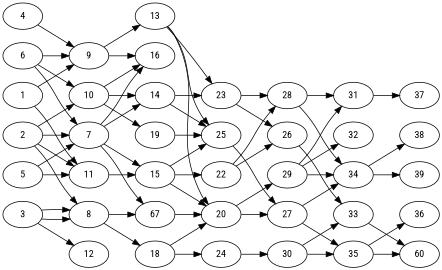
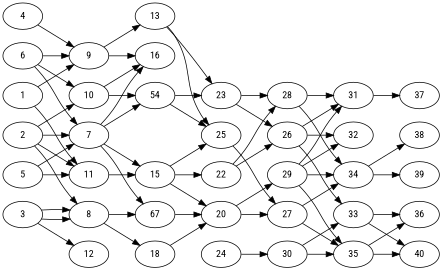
node "14": label "14" -> "54"
edge "13" -> "20": removed
edge "26" -> "31": added
node "19": removed
edge "26" -> "32": added
edge "29" -> "35": added
edge "33" -> "36": added
edge "18" -> "24": removed
node "60": label "60" -> "40"
